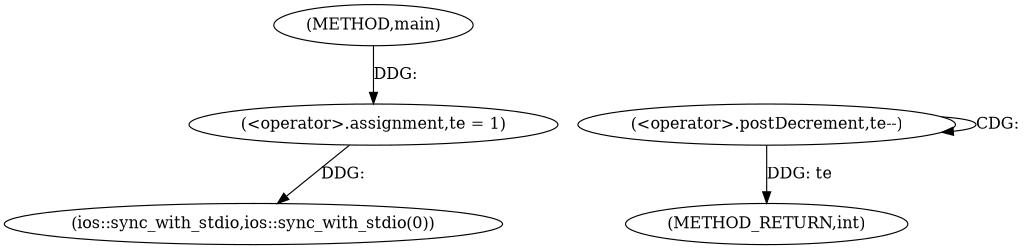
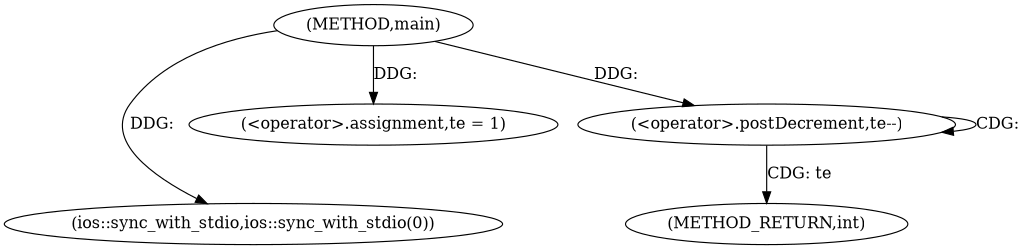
edge "(METHOD,main)" -> "(<operator>.postDecrement,te--)": added, label "DDG:"
edge "(<operator>.assignment,te = 1)" -> "(ios::sync_with_stdio,ios::sync_with_stdio(0))": now "(METHOD,main)" -> "(ios::sync_with_stdio,ios::sync_with_stdio(0))"
edge "(<operator>.postDecrement,te--)" -> "(METHOD_RETURN,int)": label "DDG: te" -> "CDG: te"
